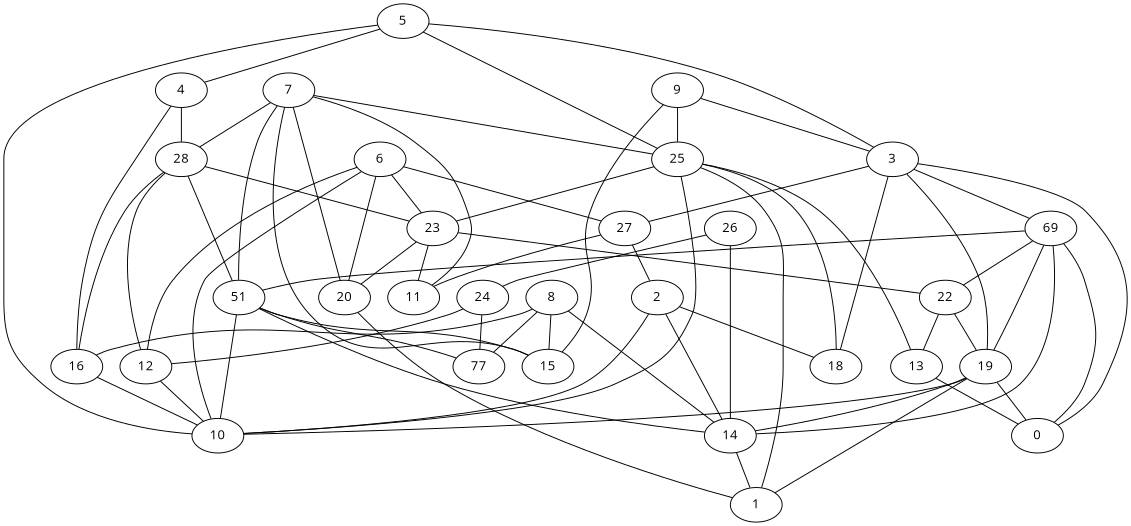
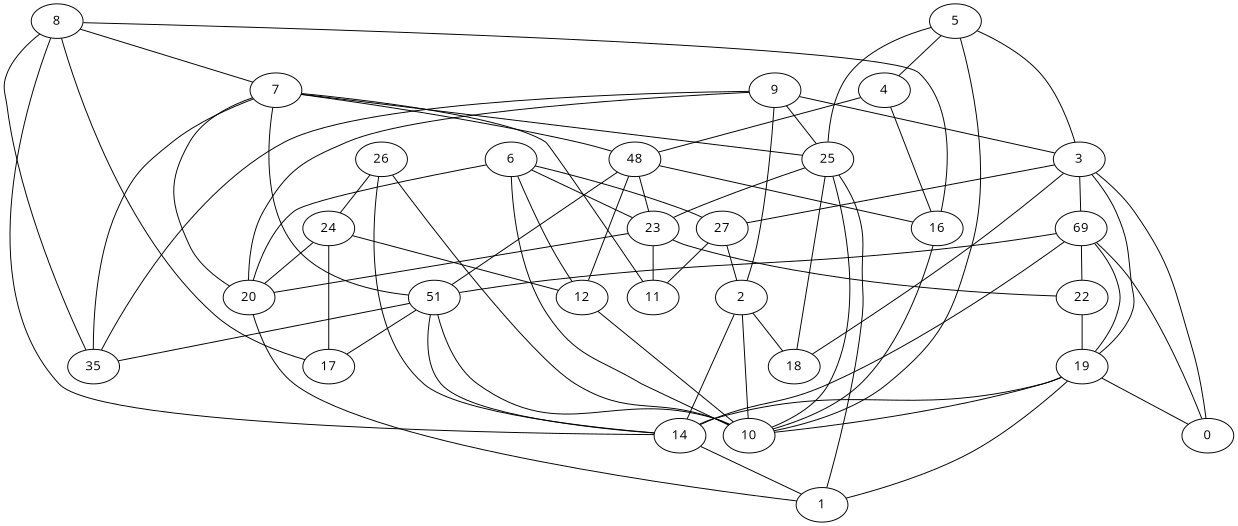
edge "8" -- "7": added
edge "9" -- "20": added
node "28": label "28" -> "48"
edge "9" -- "2": added
edge "24" -- "20": added
edge "26" -- "10": added
node "77": label "77" -> "17"
node "15": label "15" -> "35"
node "13": removed
